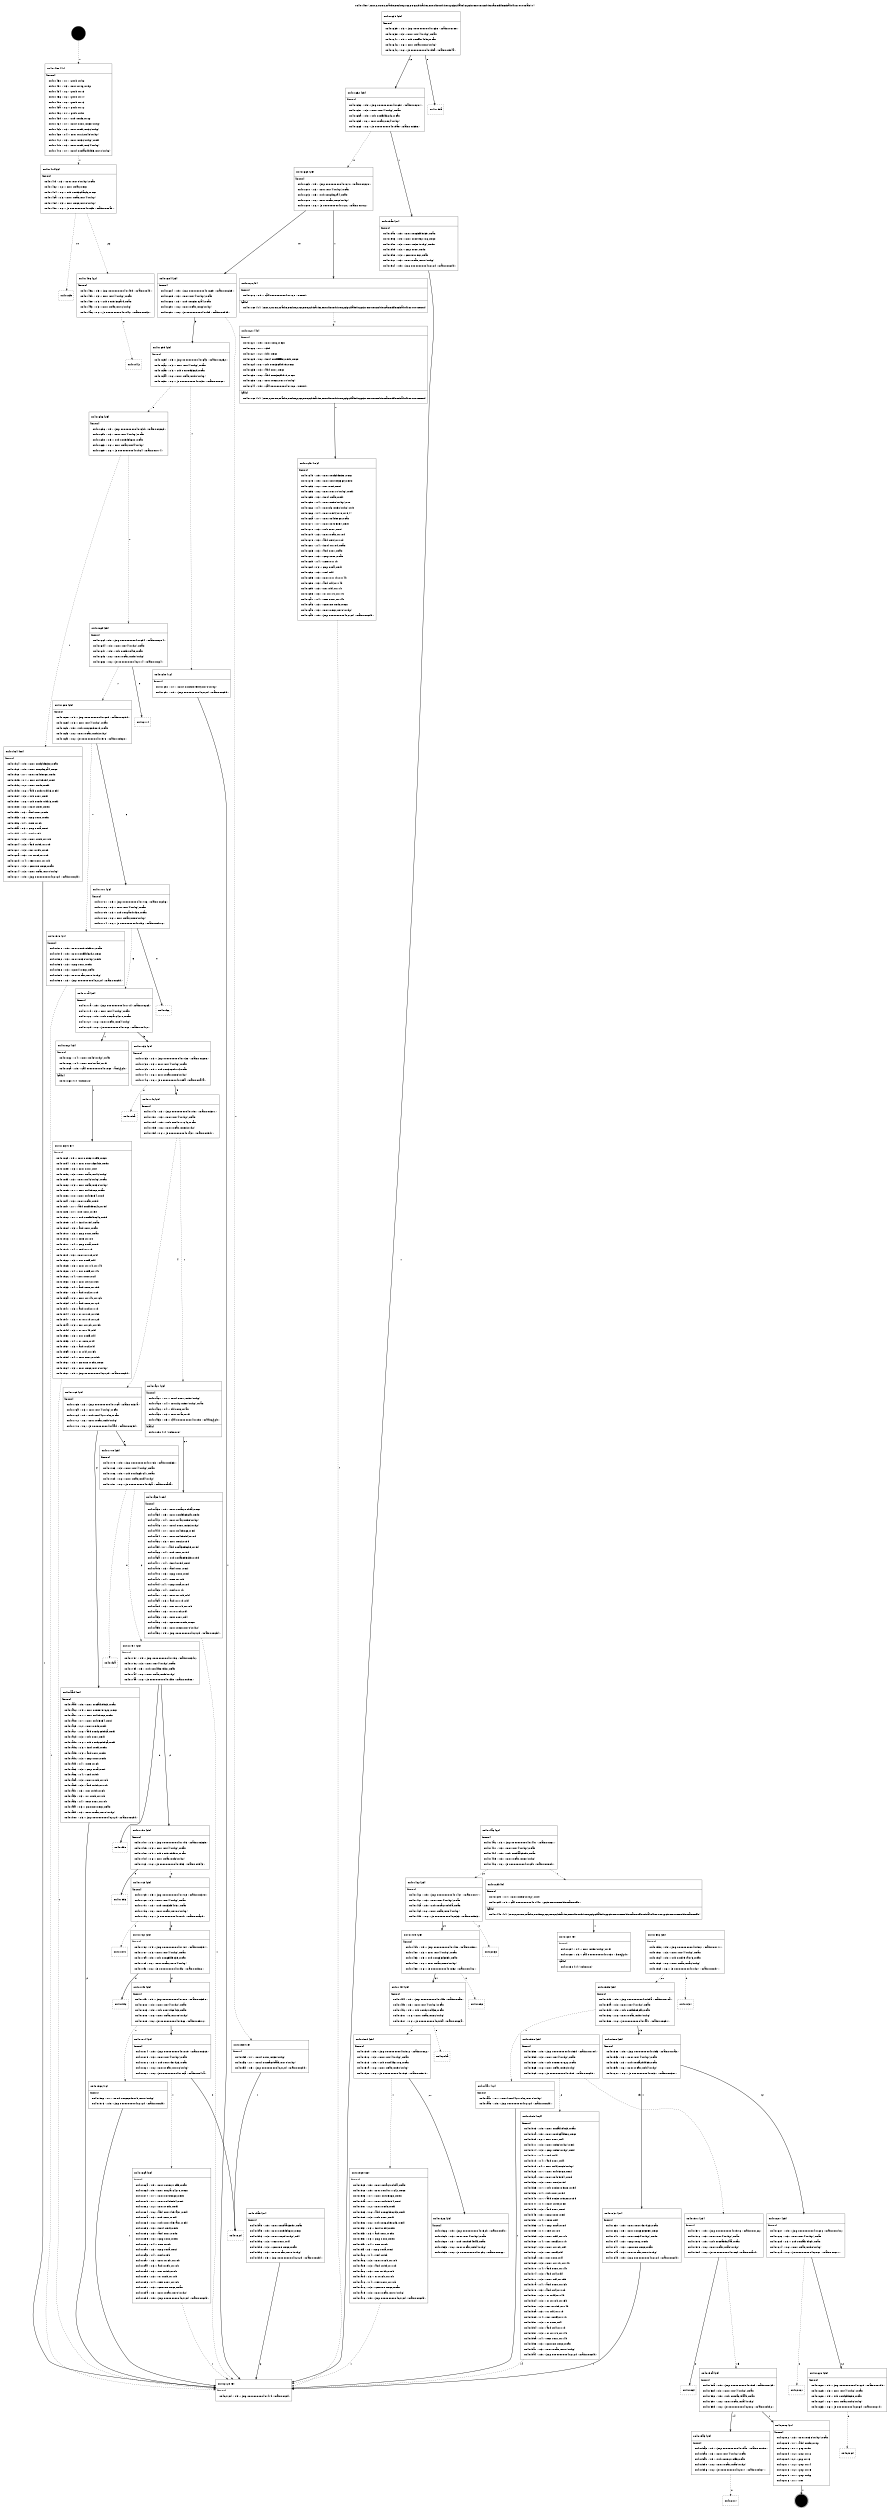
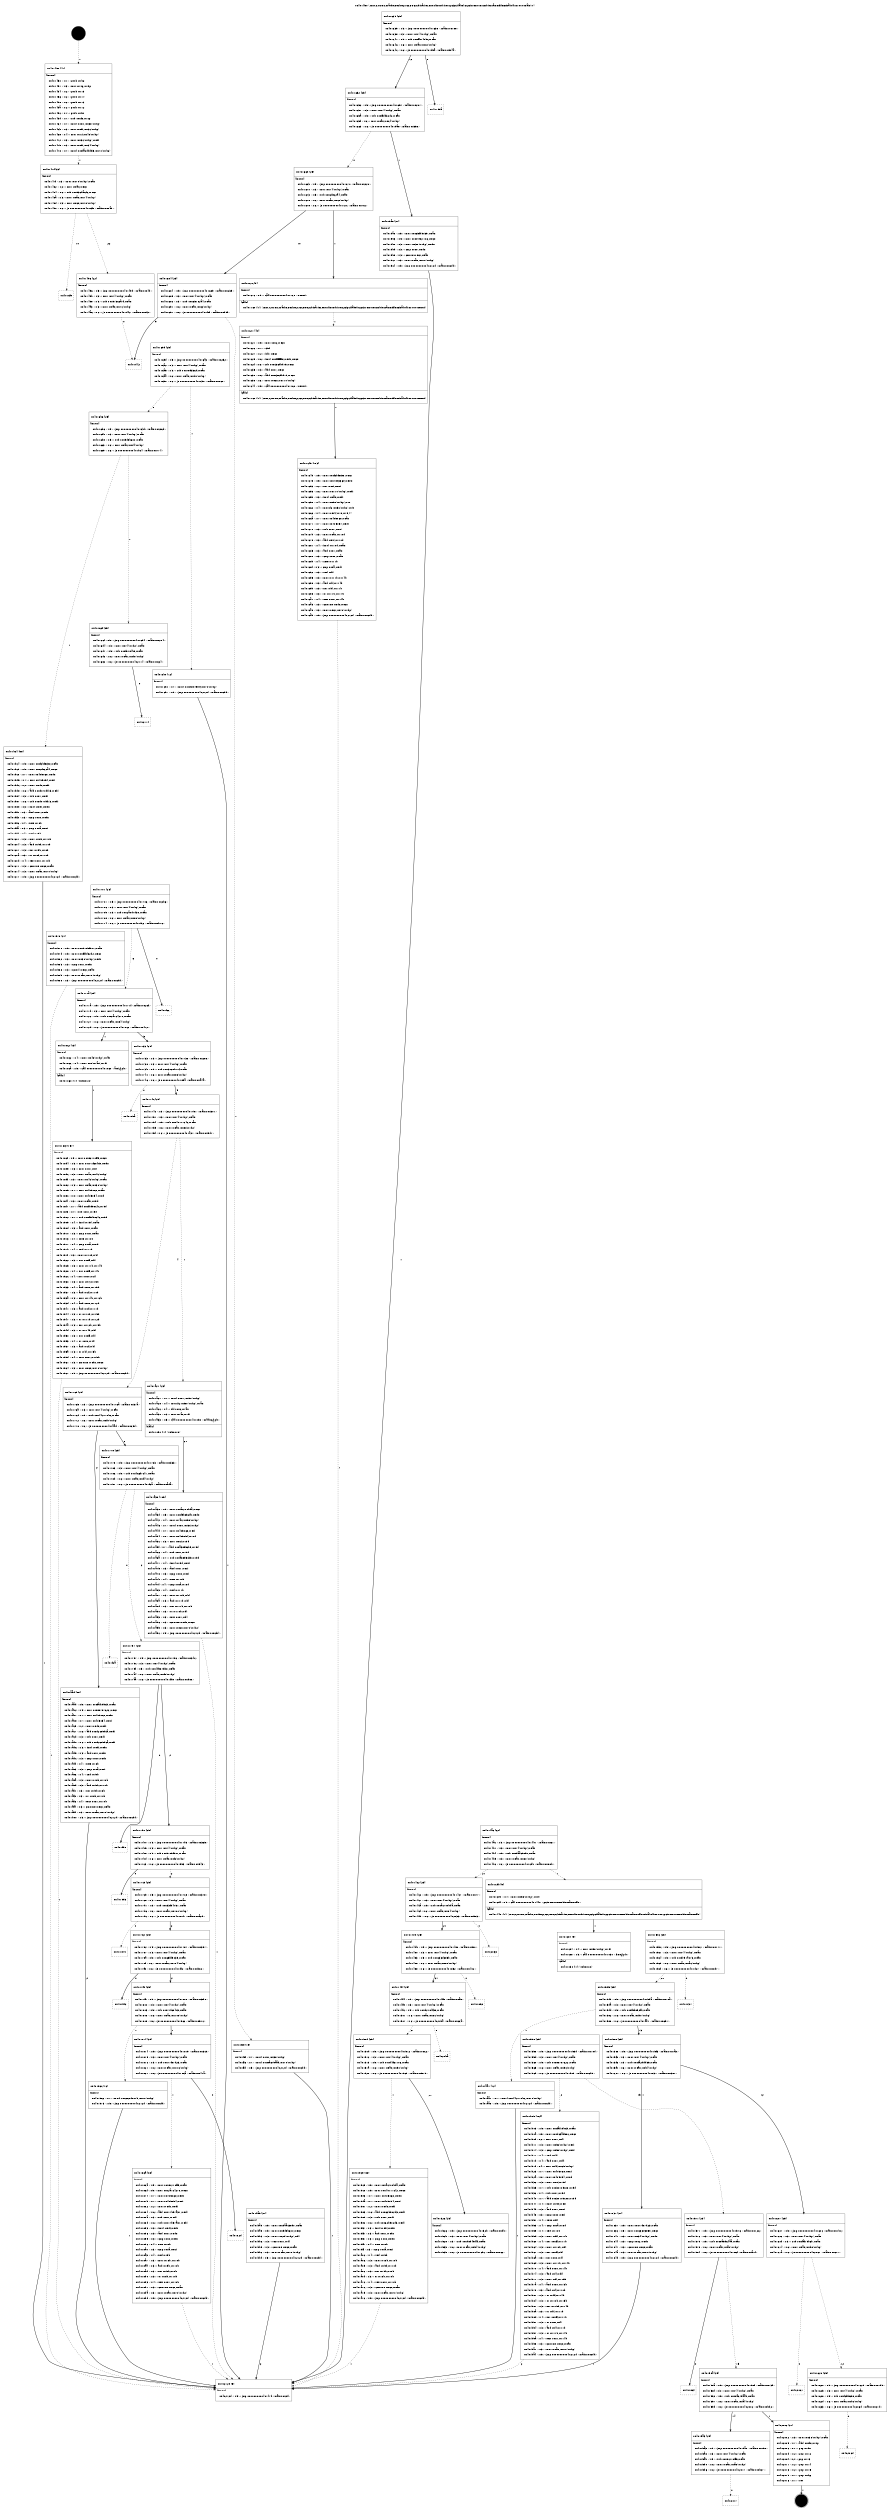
edge "0x401684 [25]" -> "0x40169d [25]": now "0x401684 [25]" -> "0x401d42"
node "0x4016e8 [25]": removed
edge "0x401fef [19]" -> "0x40182d": now "0x401fef [19]" -> "0x40212d [5]"
edge "0x401607 [25]" -> "0x401620 [25]": style bold -> dashed
edge "0x401b05 [164]" -> "0x40212d [5]": label " 14" -> " 2"
